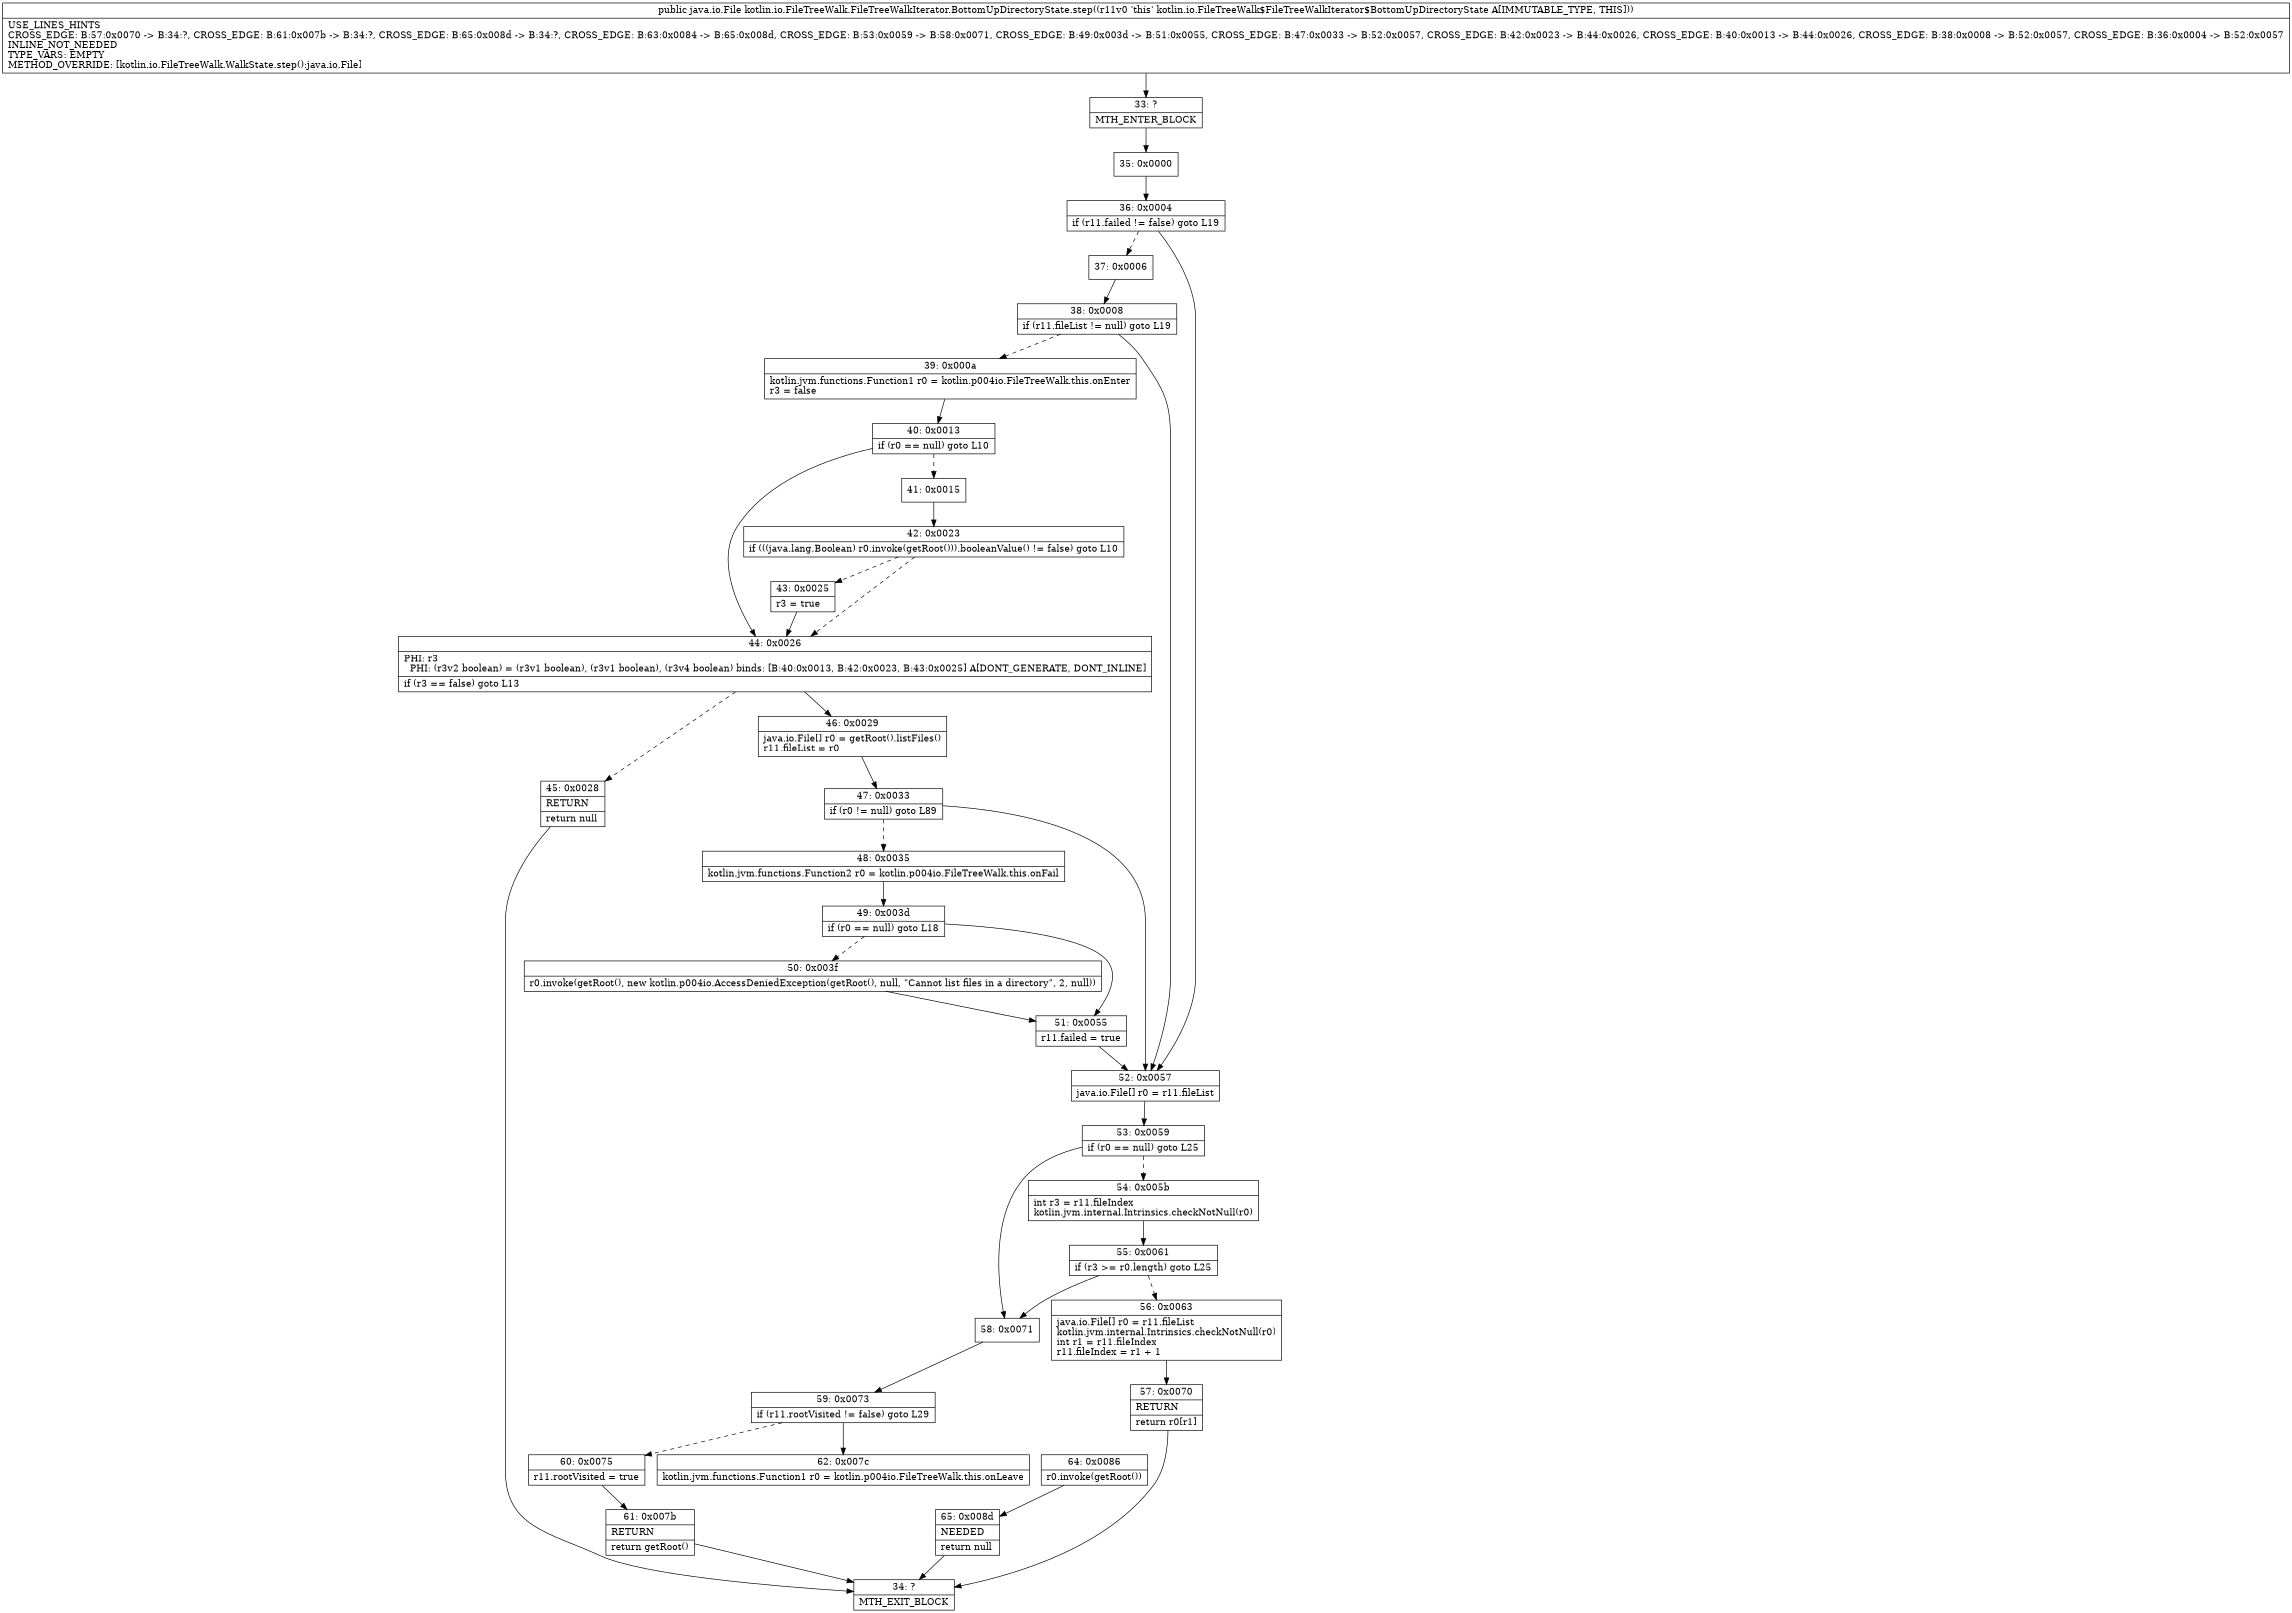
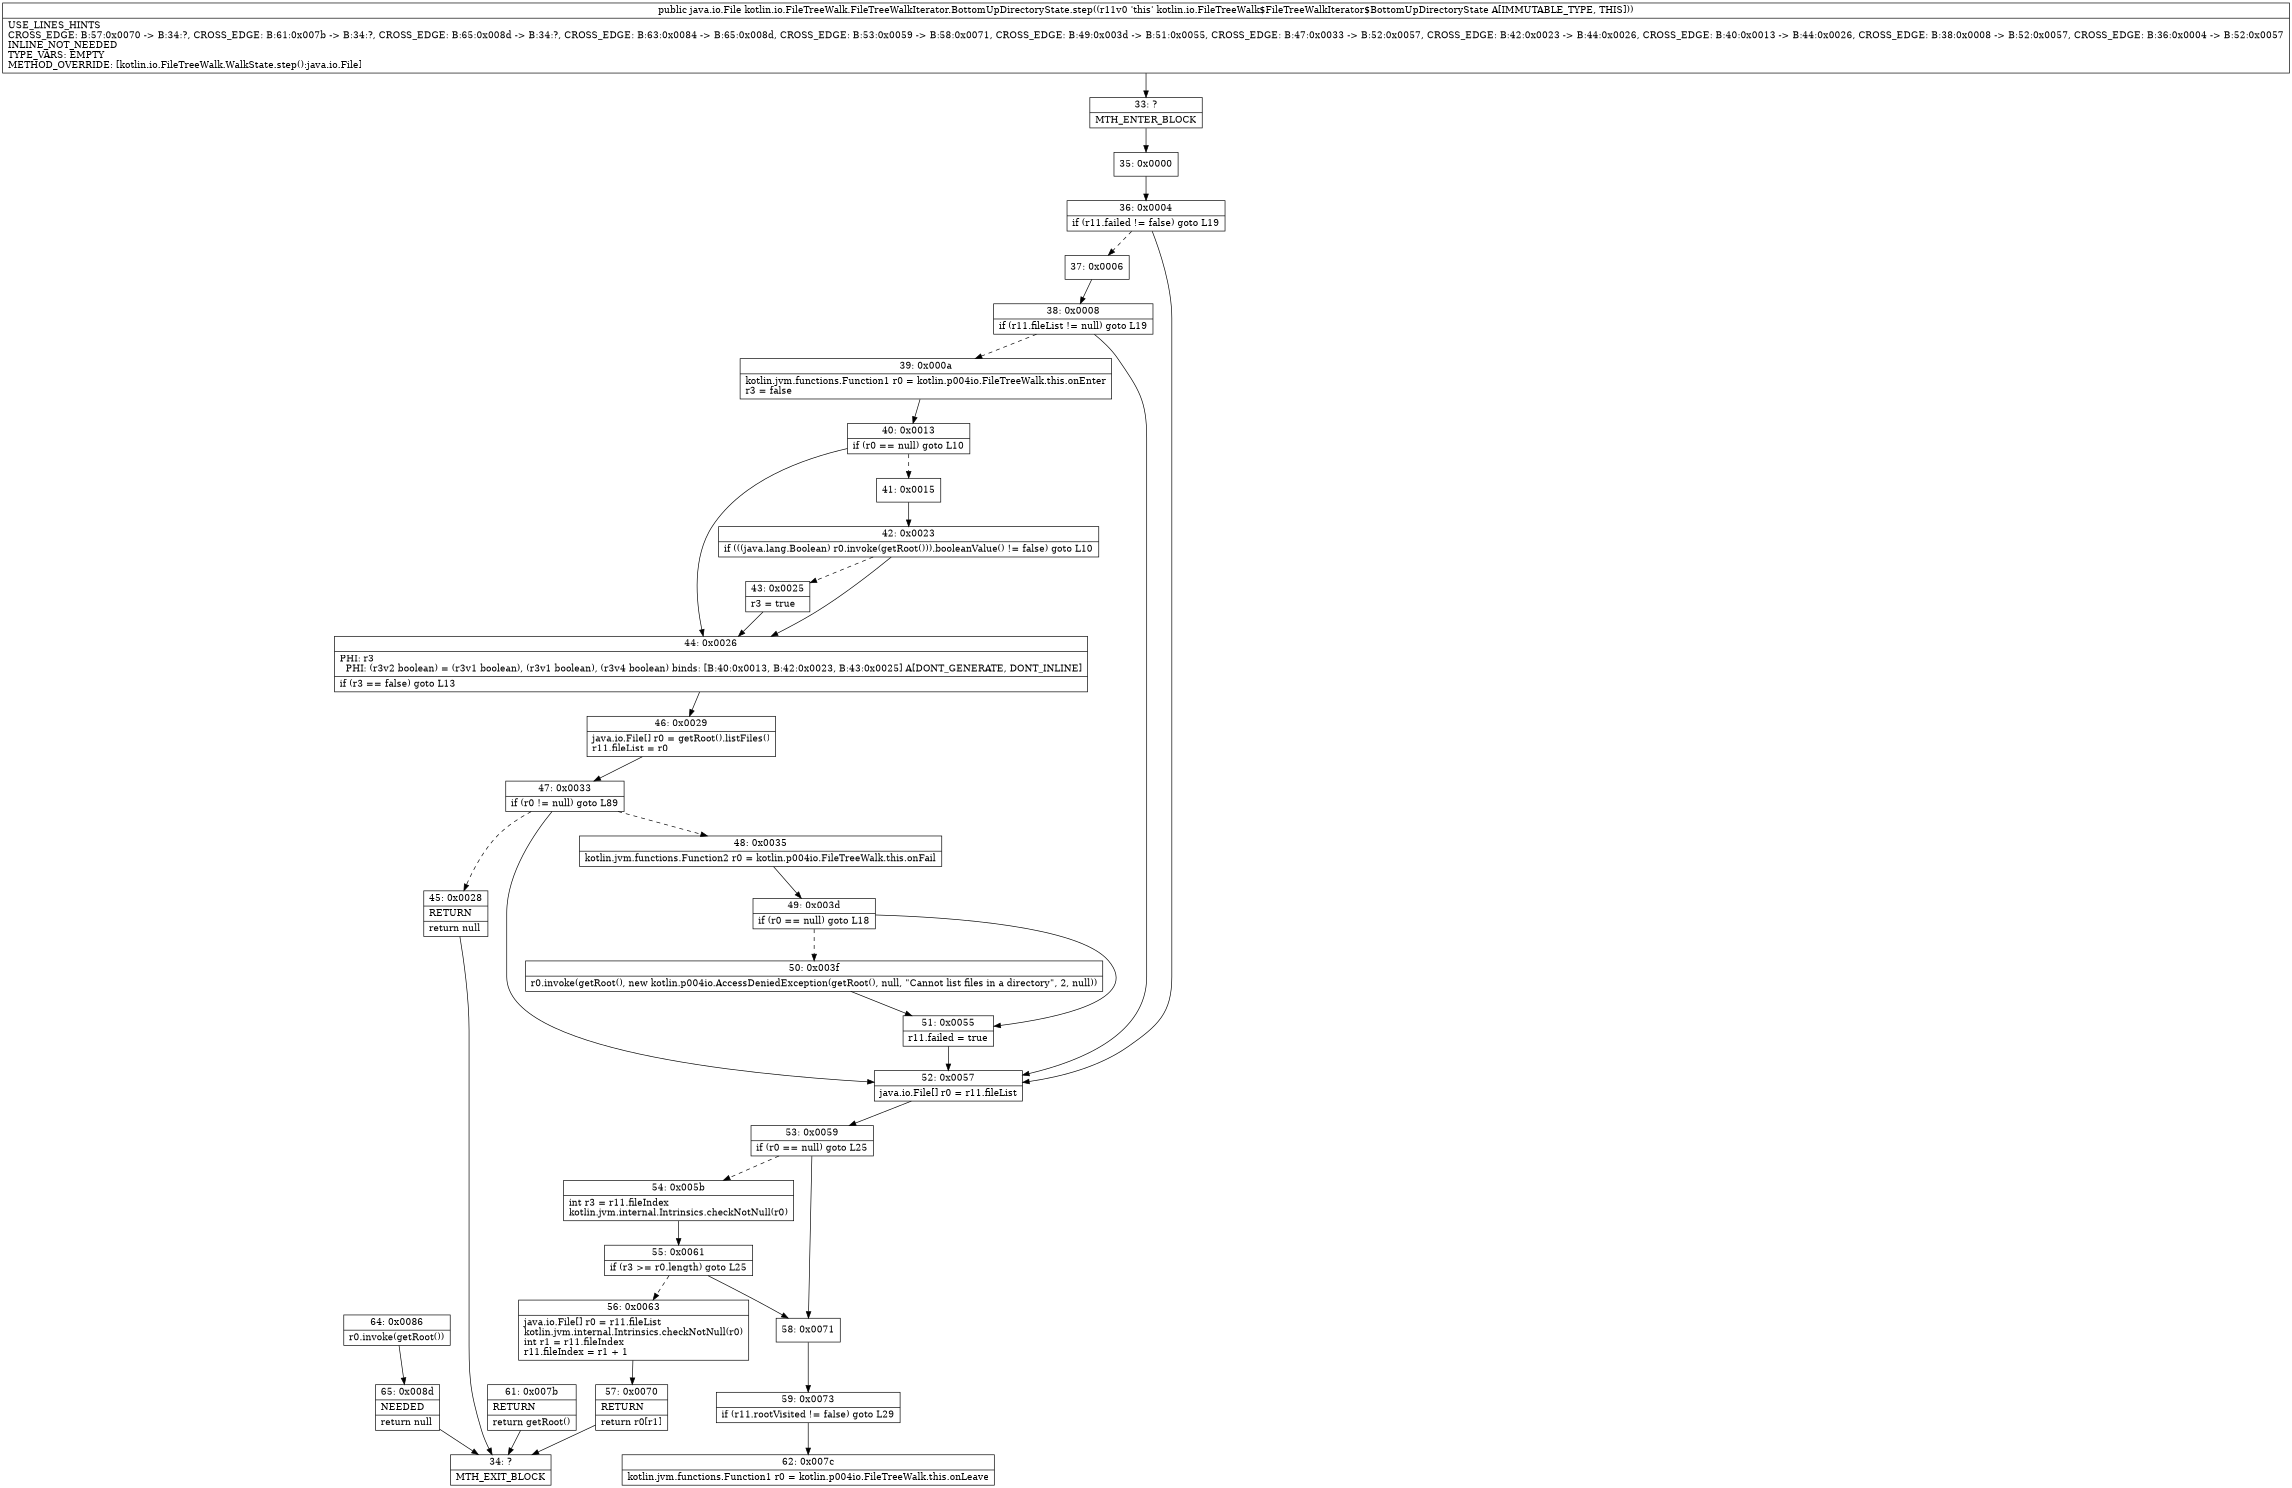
edge "42: 0x0023" -> "44: 0x0026": style dashed -> solid
edge "44: 0x0026" -> "45: 0x0028": now "47: 0x0033" -> "45: 0x0028"
node "60: 0x0075": removed
